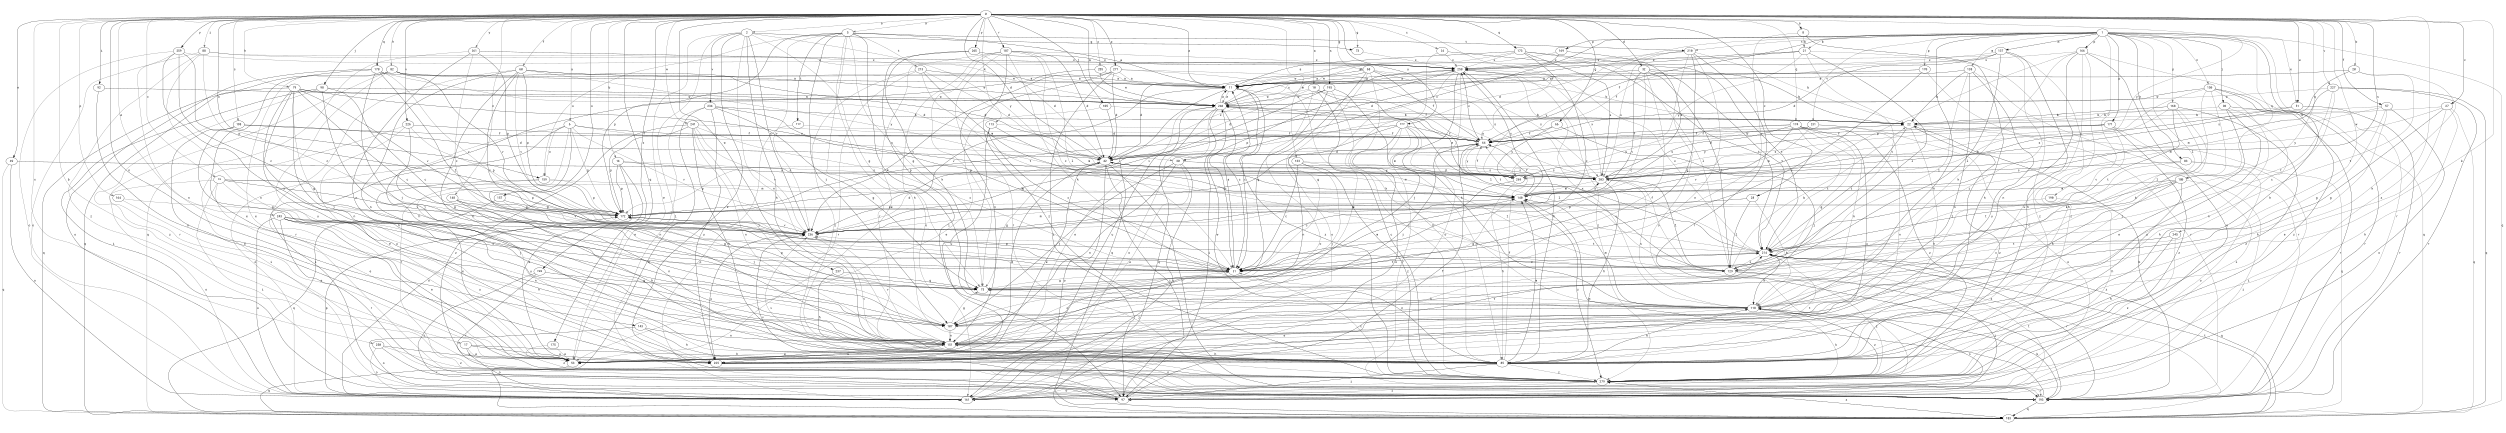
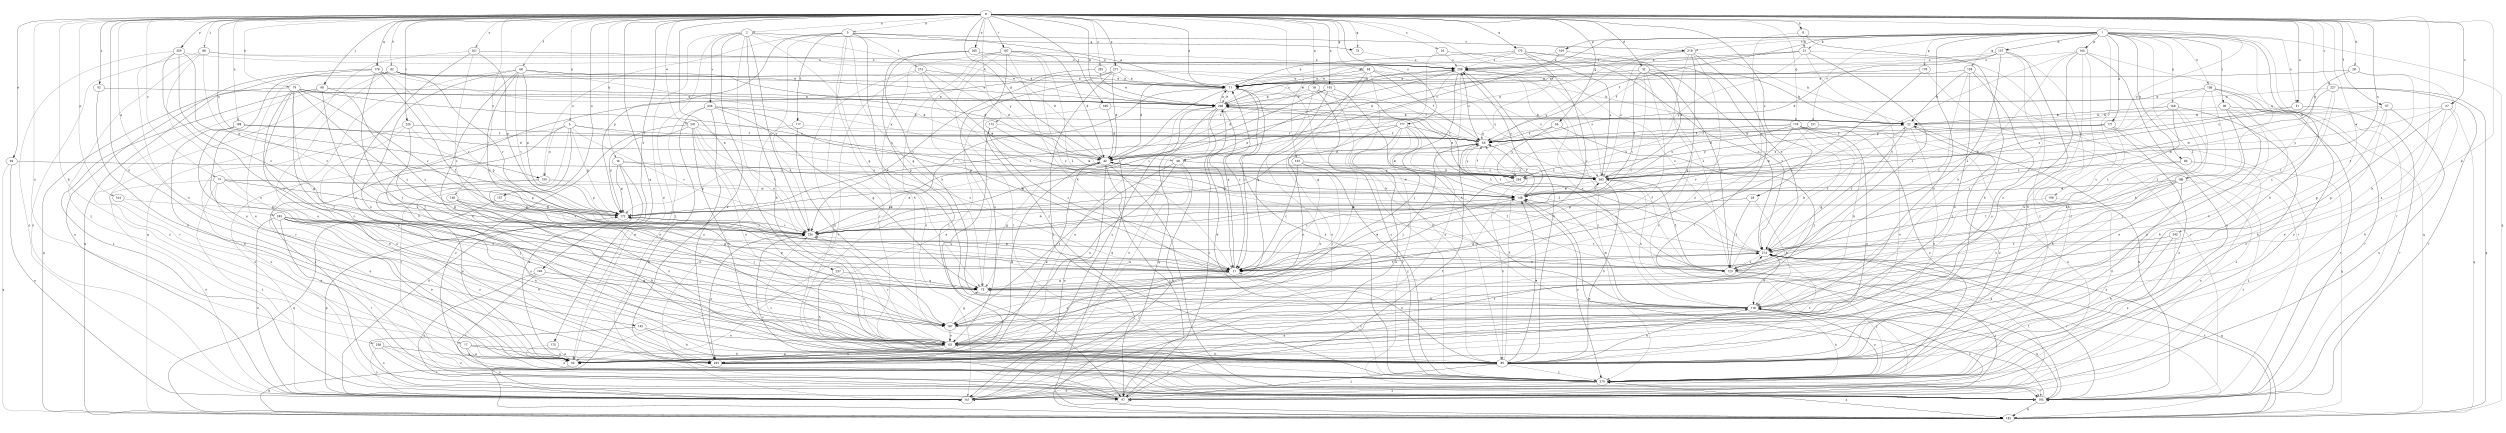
edge "5" -> "107": now "212" -> "107"
